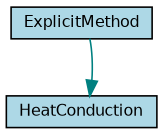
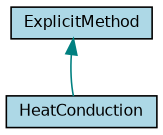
edge "ExplicitMethod" -> "HeatConduction": reversed
